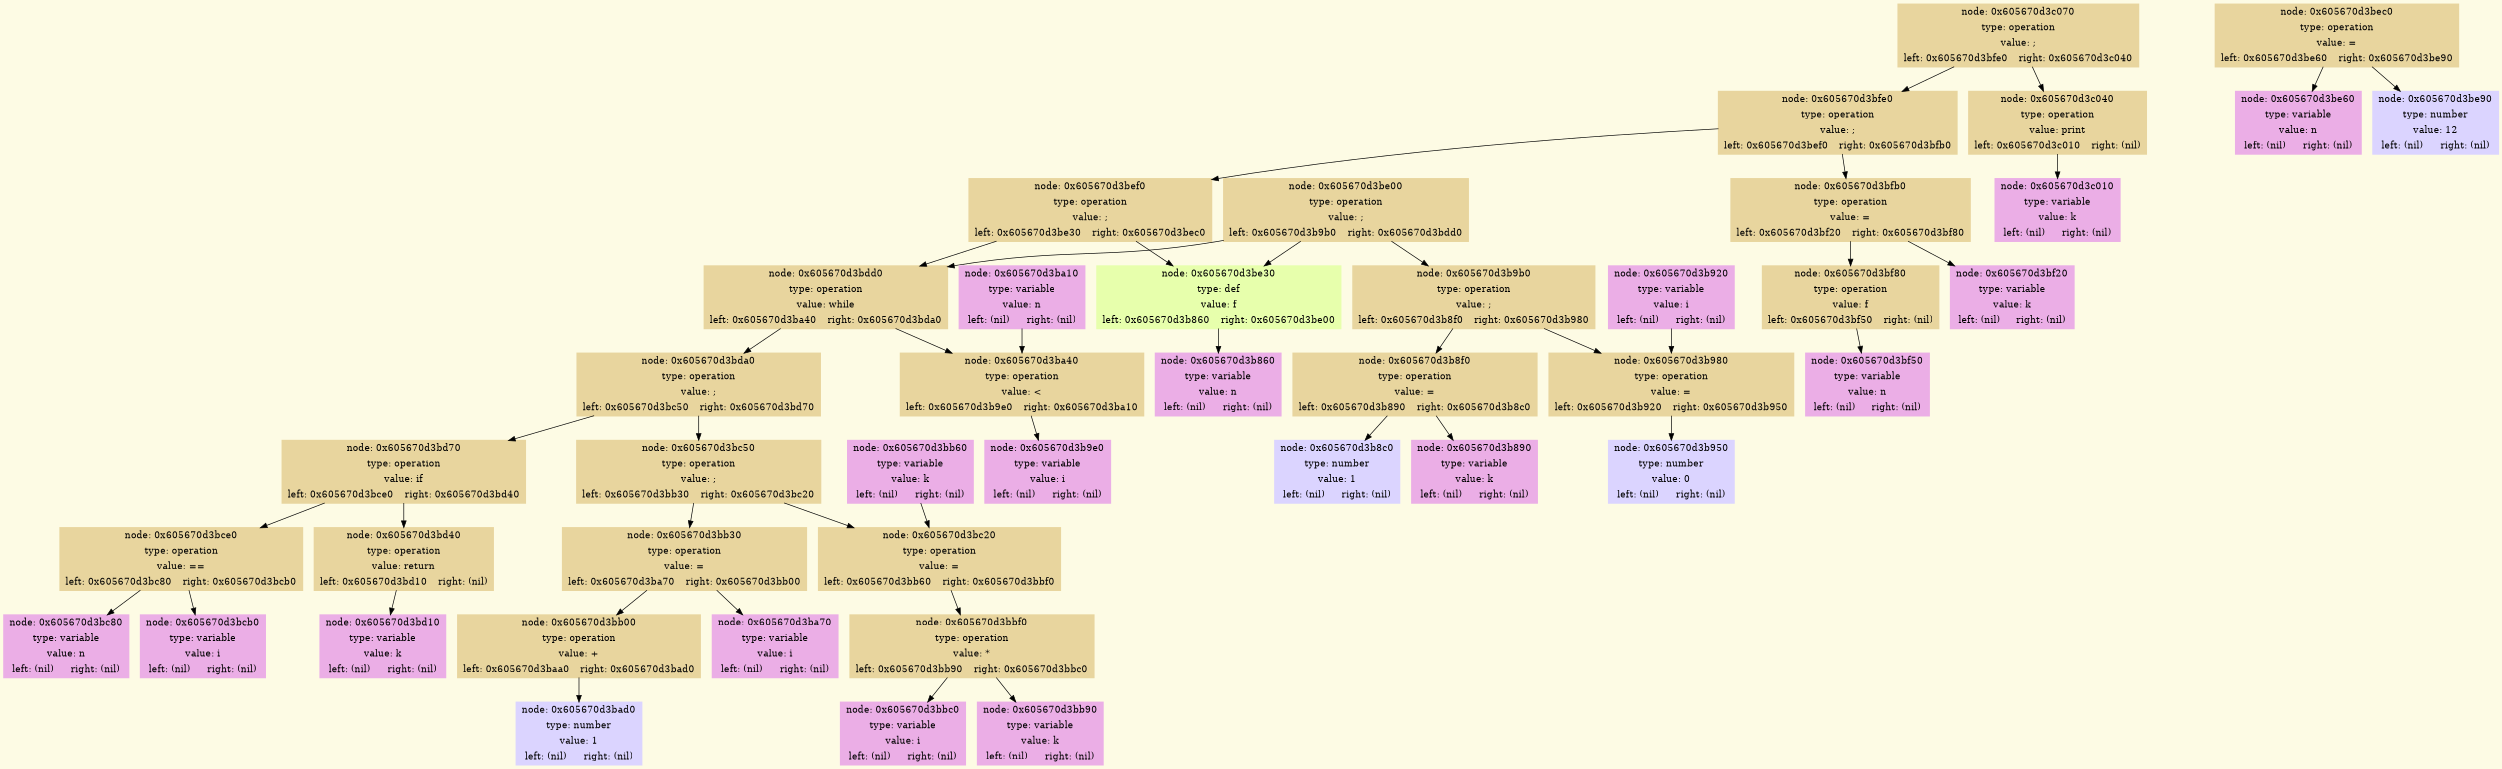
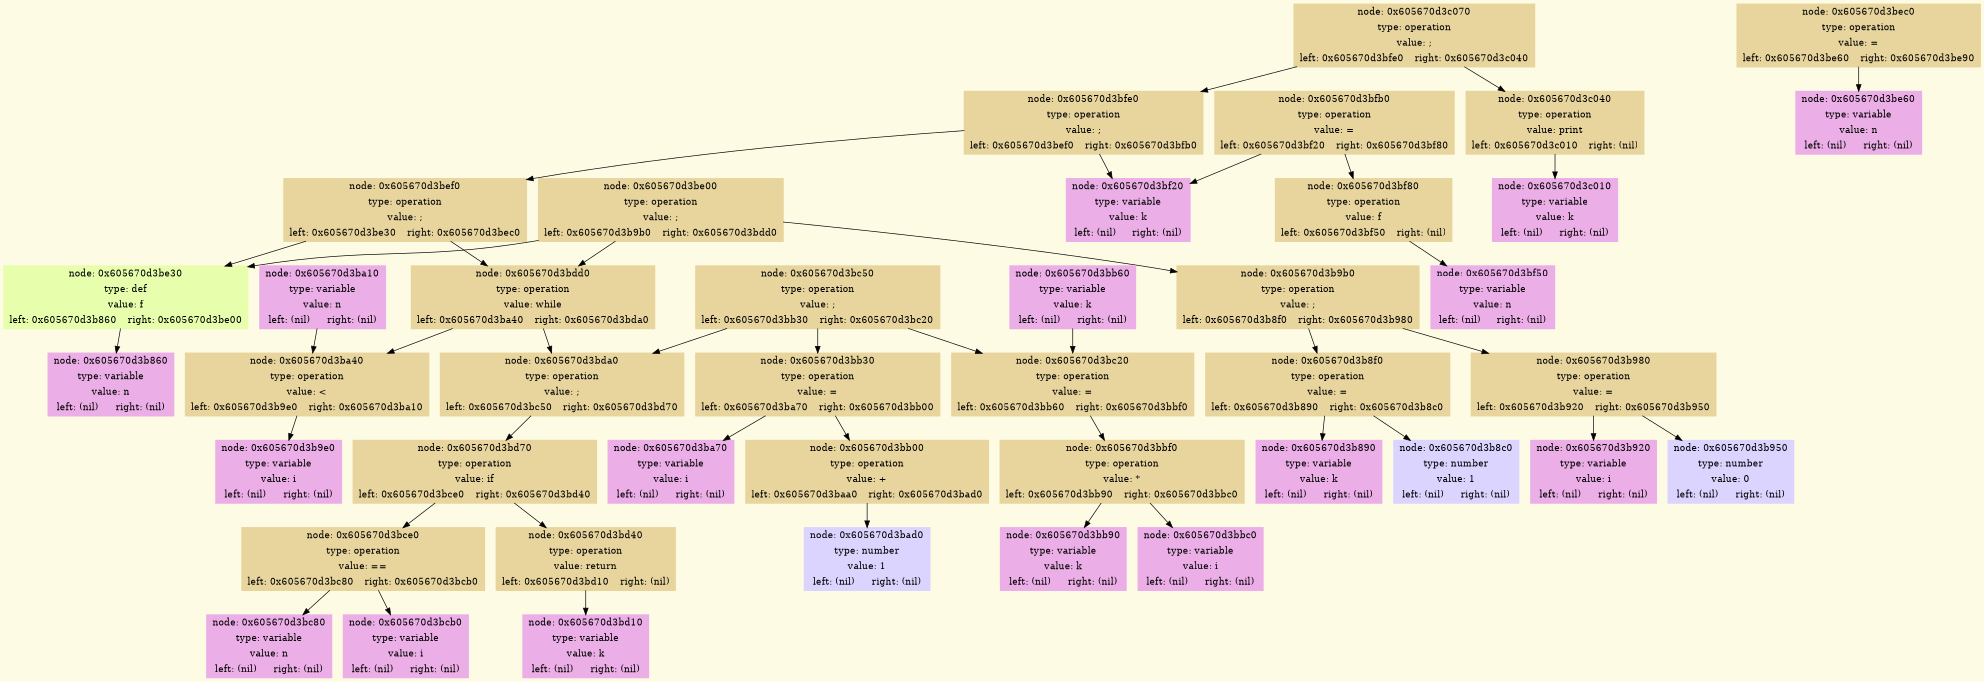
node "node: 0x605670d3be90": removed
edge "node: 0x605670d3bfe0" -> "node: 0x605670d3bfb0": now "node: 0x605670d3bfe0" -> "node: 0x605670d3bf20"
edge "node: 0x605670d3b920" -> "node: 0x605670d3b980": reversed
edge "node: 0x605670d3bda0" -> "node: 0x605670d3bc50": reversed
